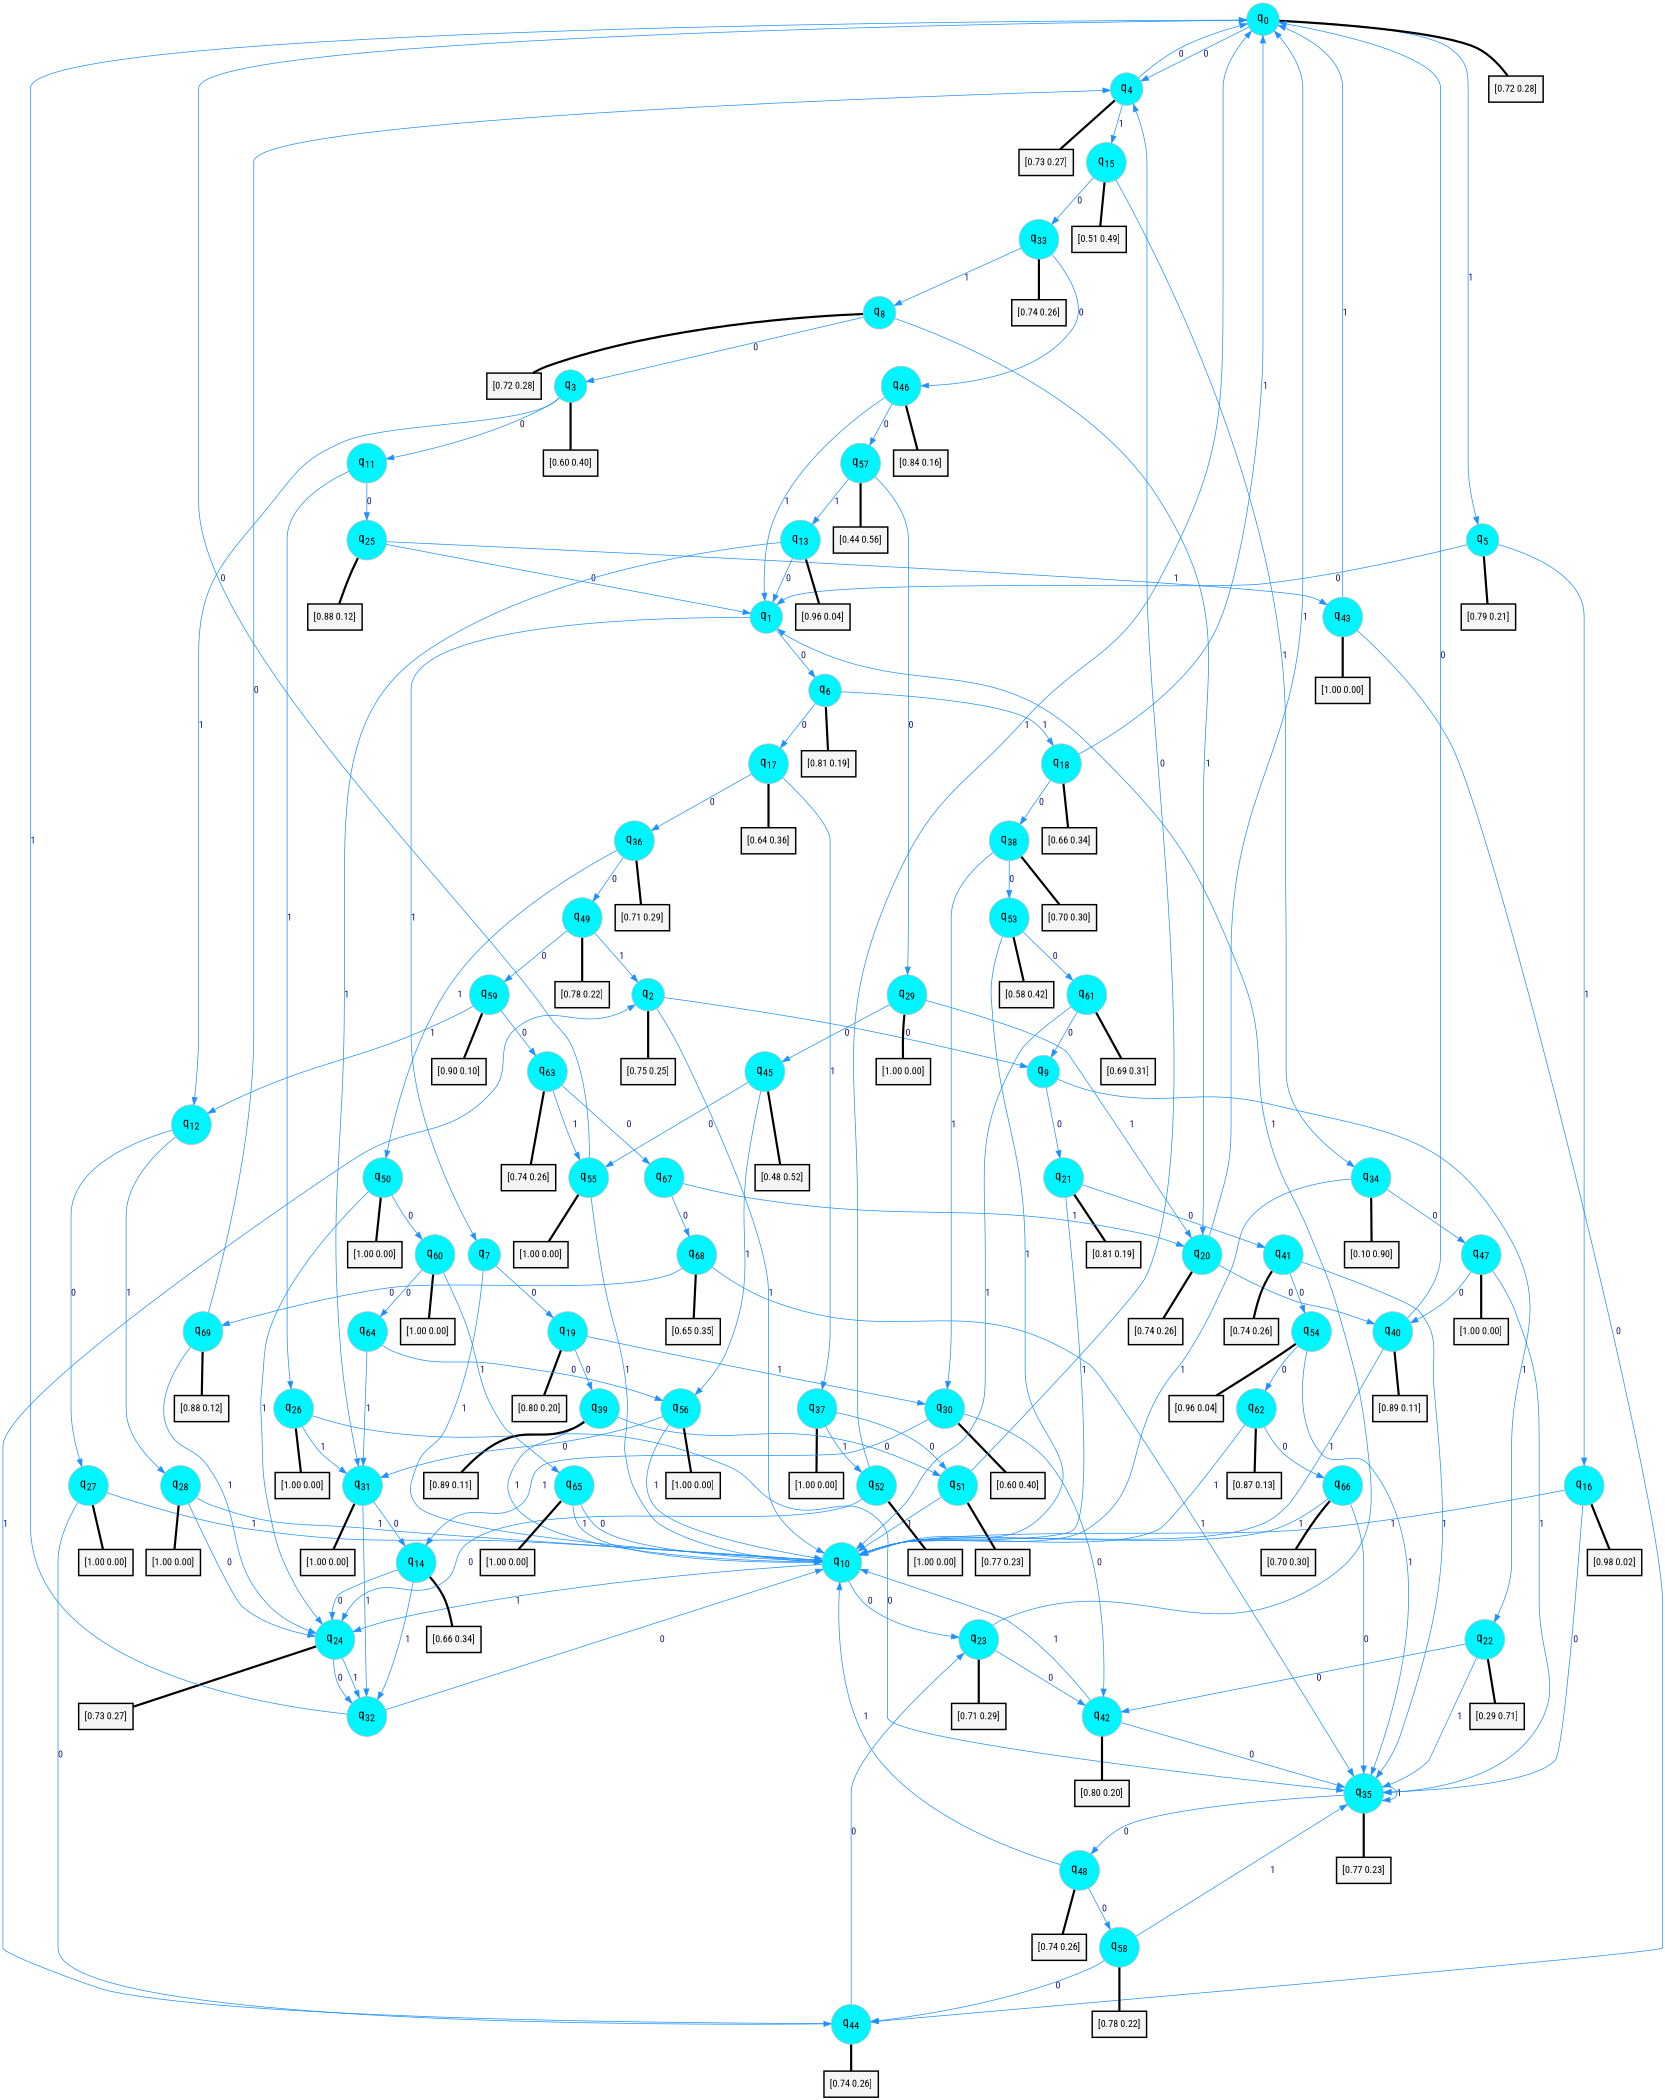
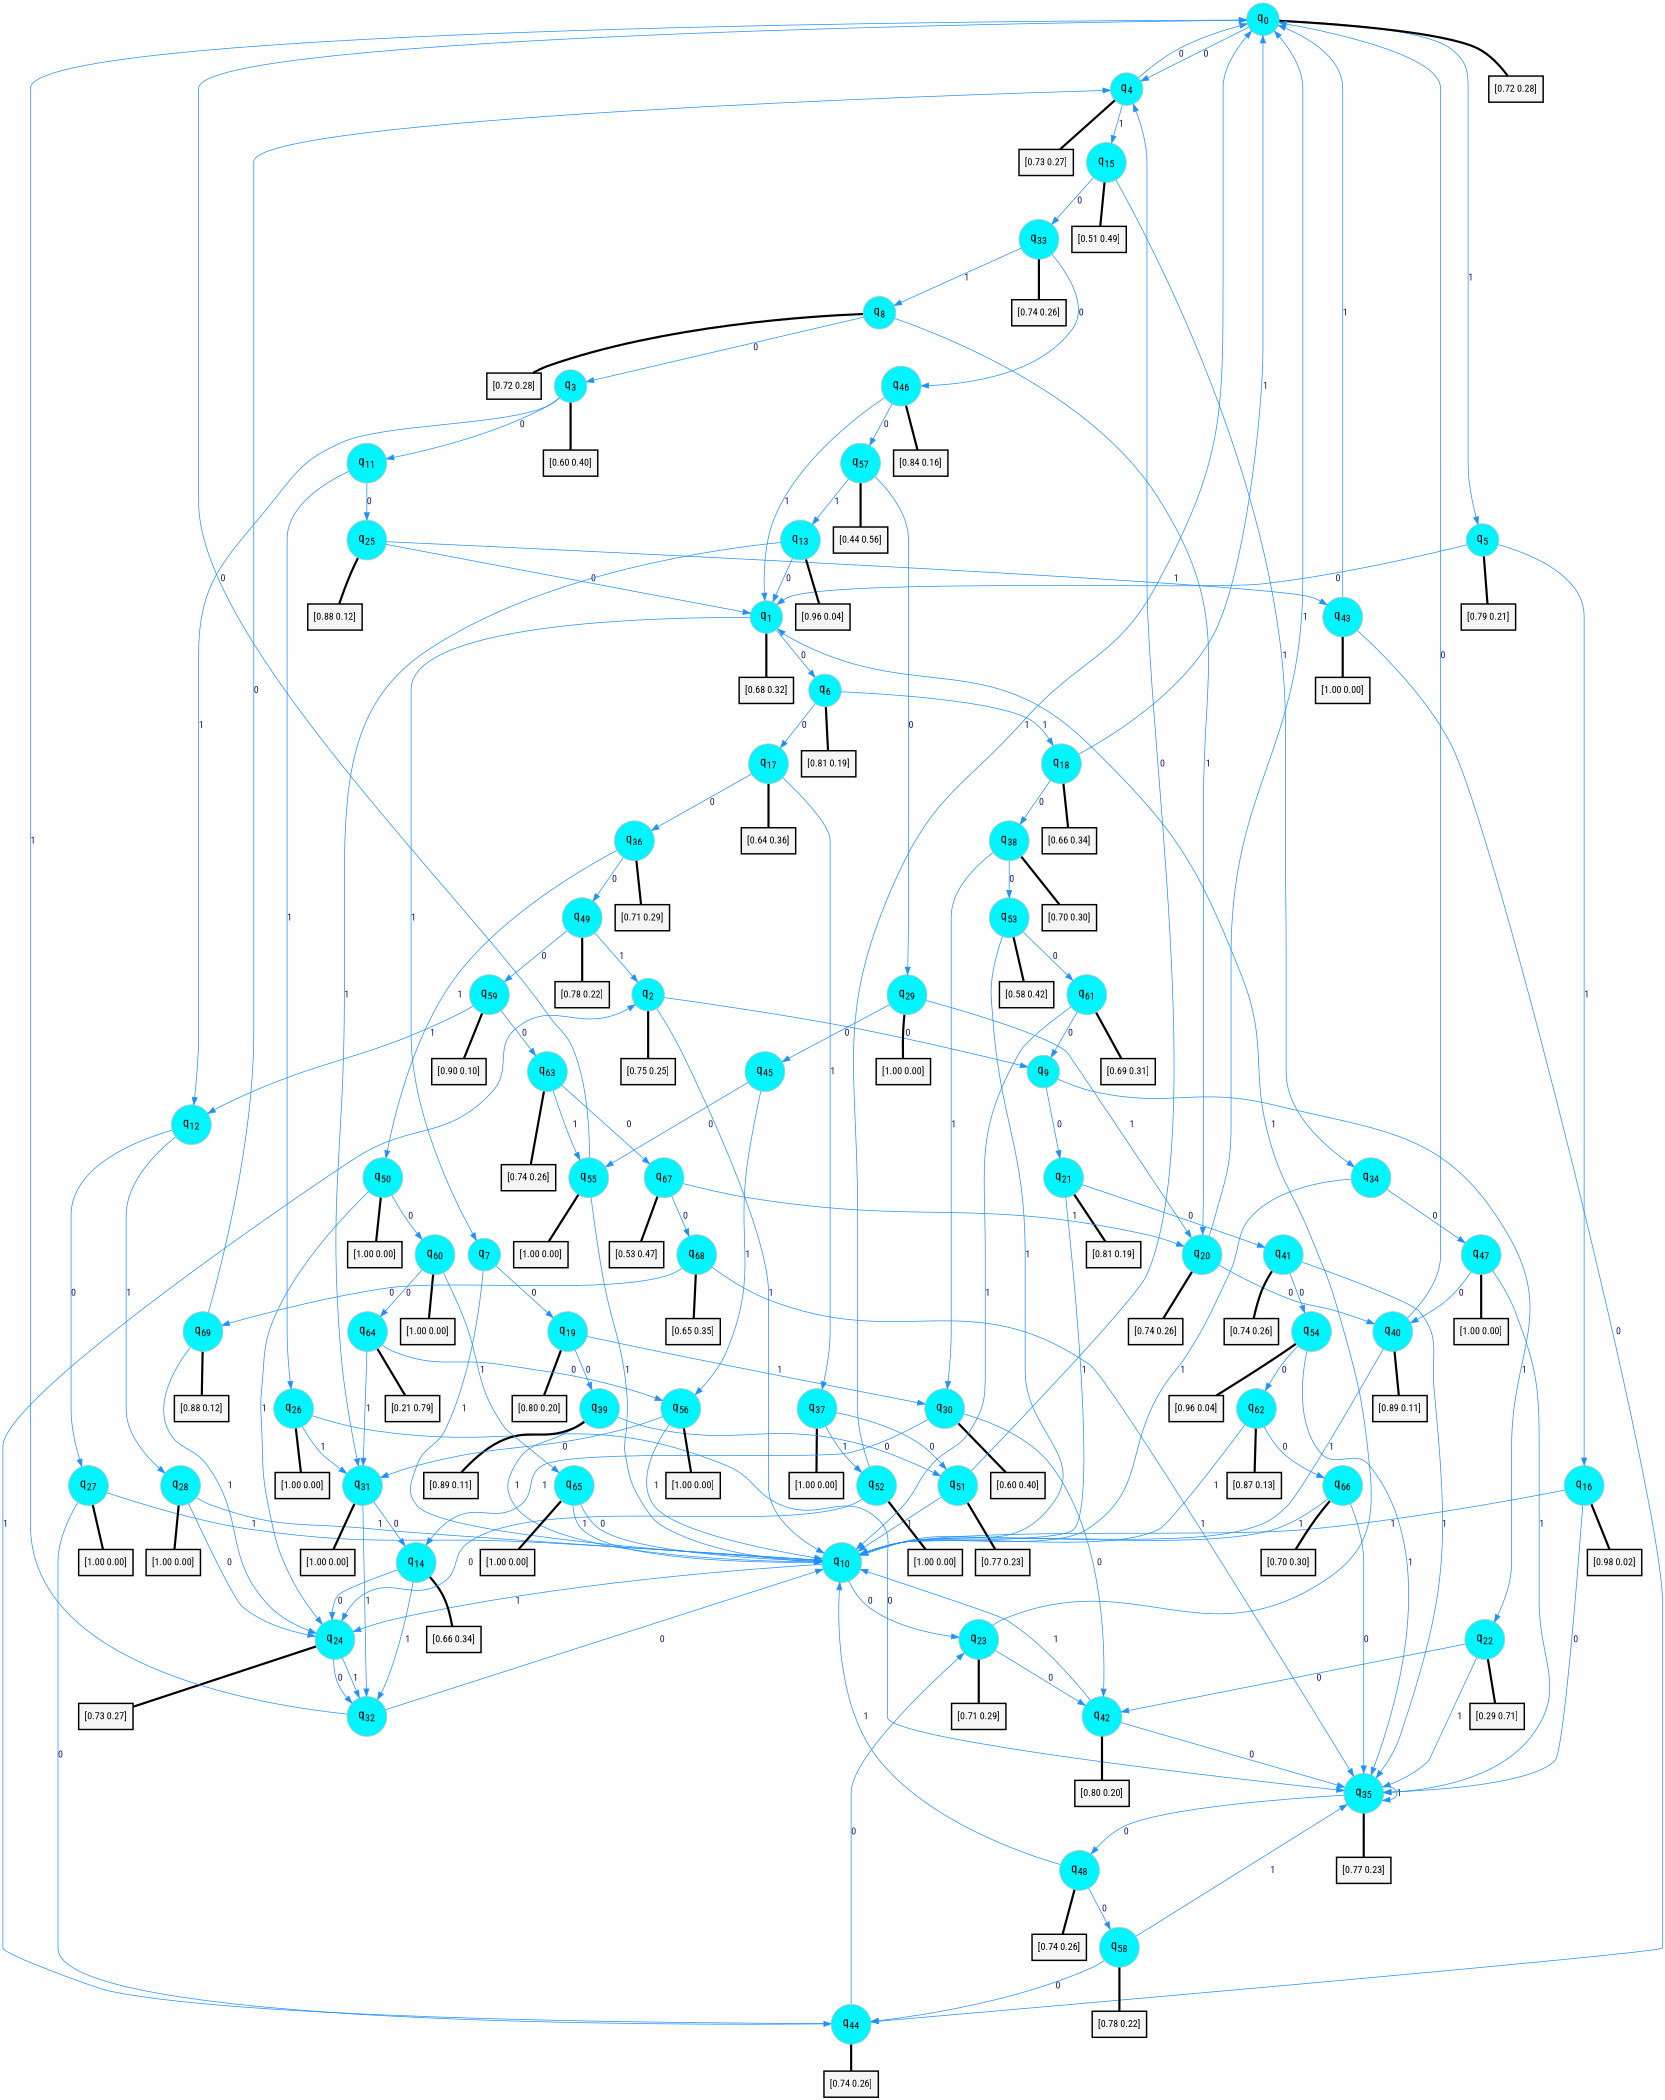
node "[0.68 0.32]": added
node "[0.48 0.52]": removed
node "[0.53 0.47]": added
node "[0.10 0.90]": removed
node "[0.21 0.79]": added
